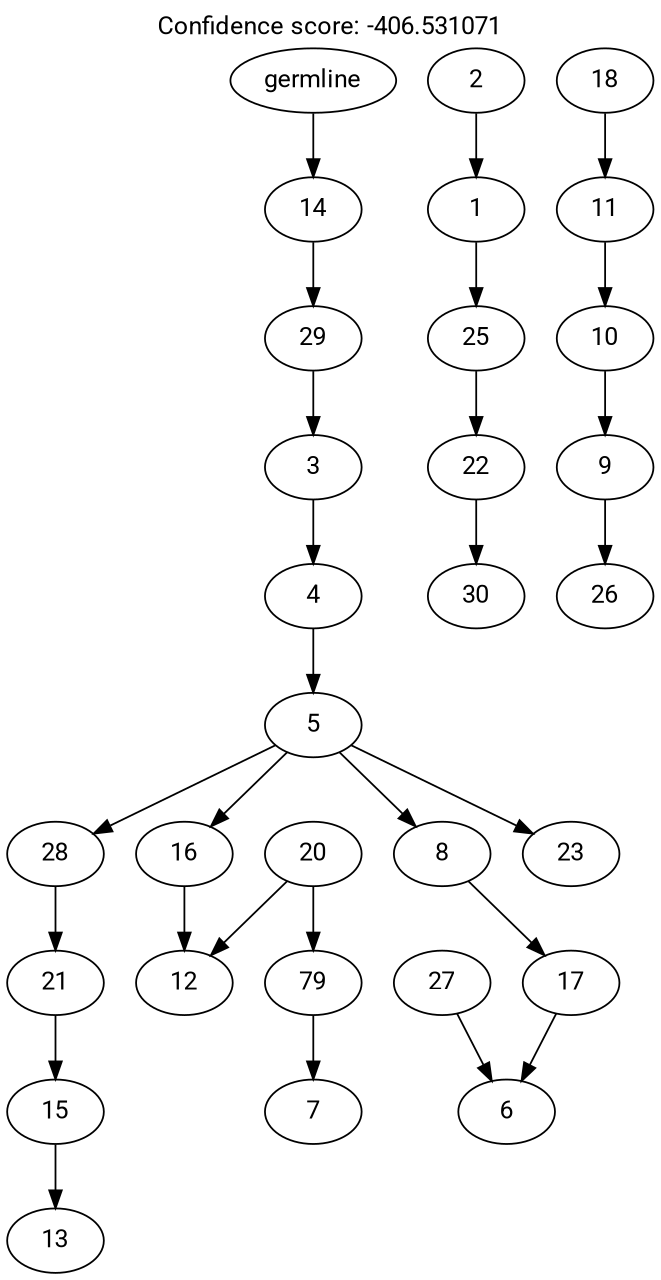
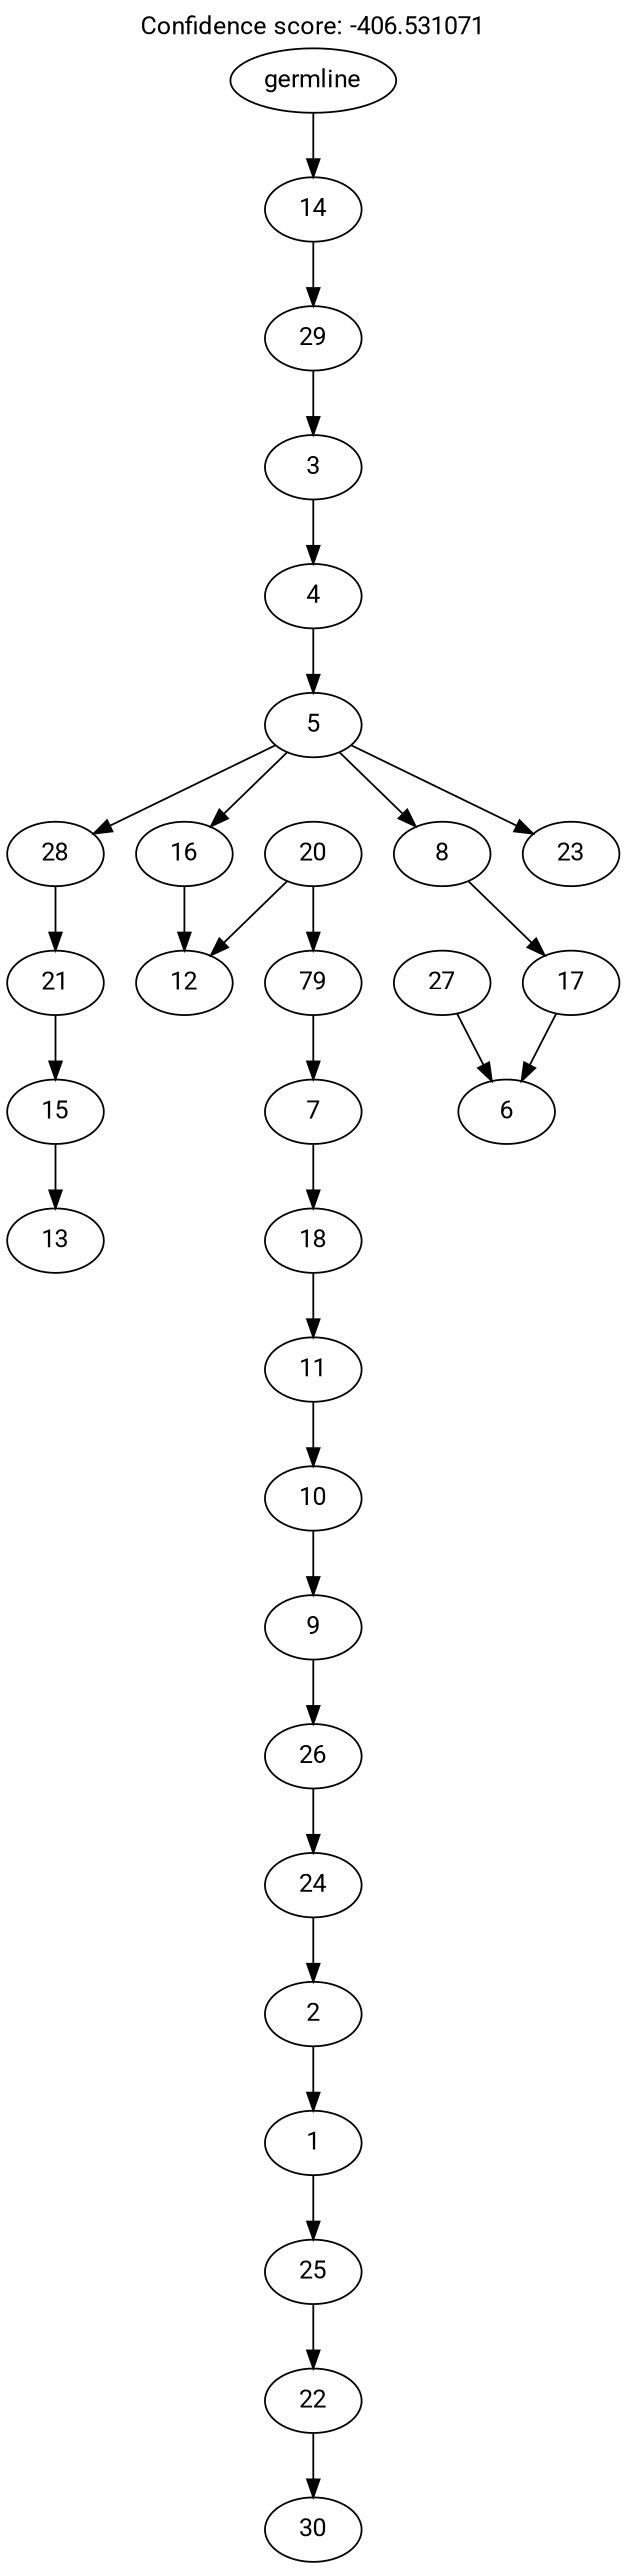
edge "7" -> "18": added
node "24": added
